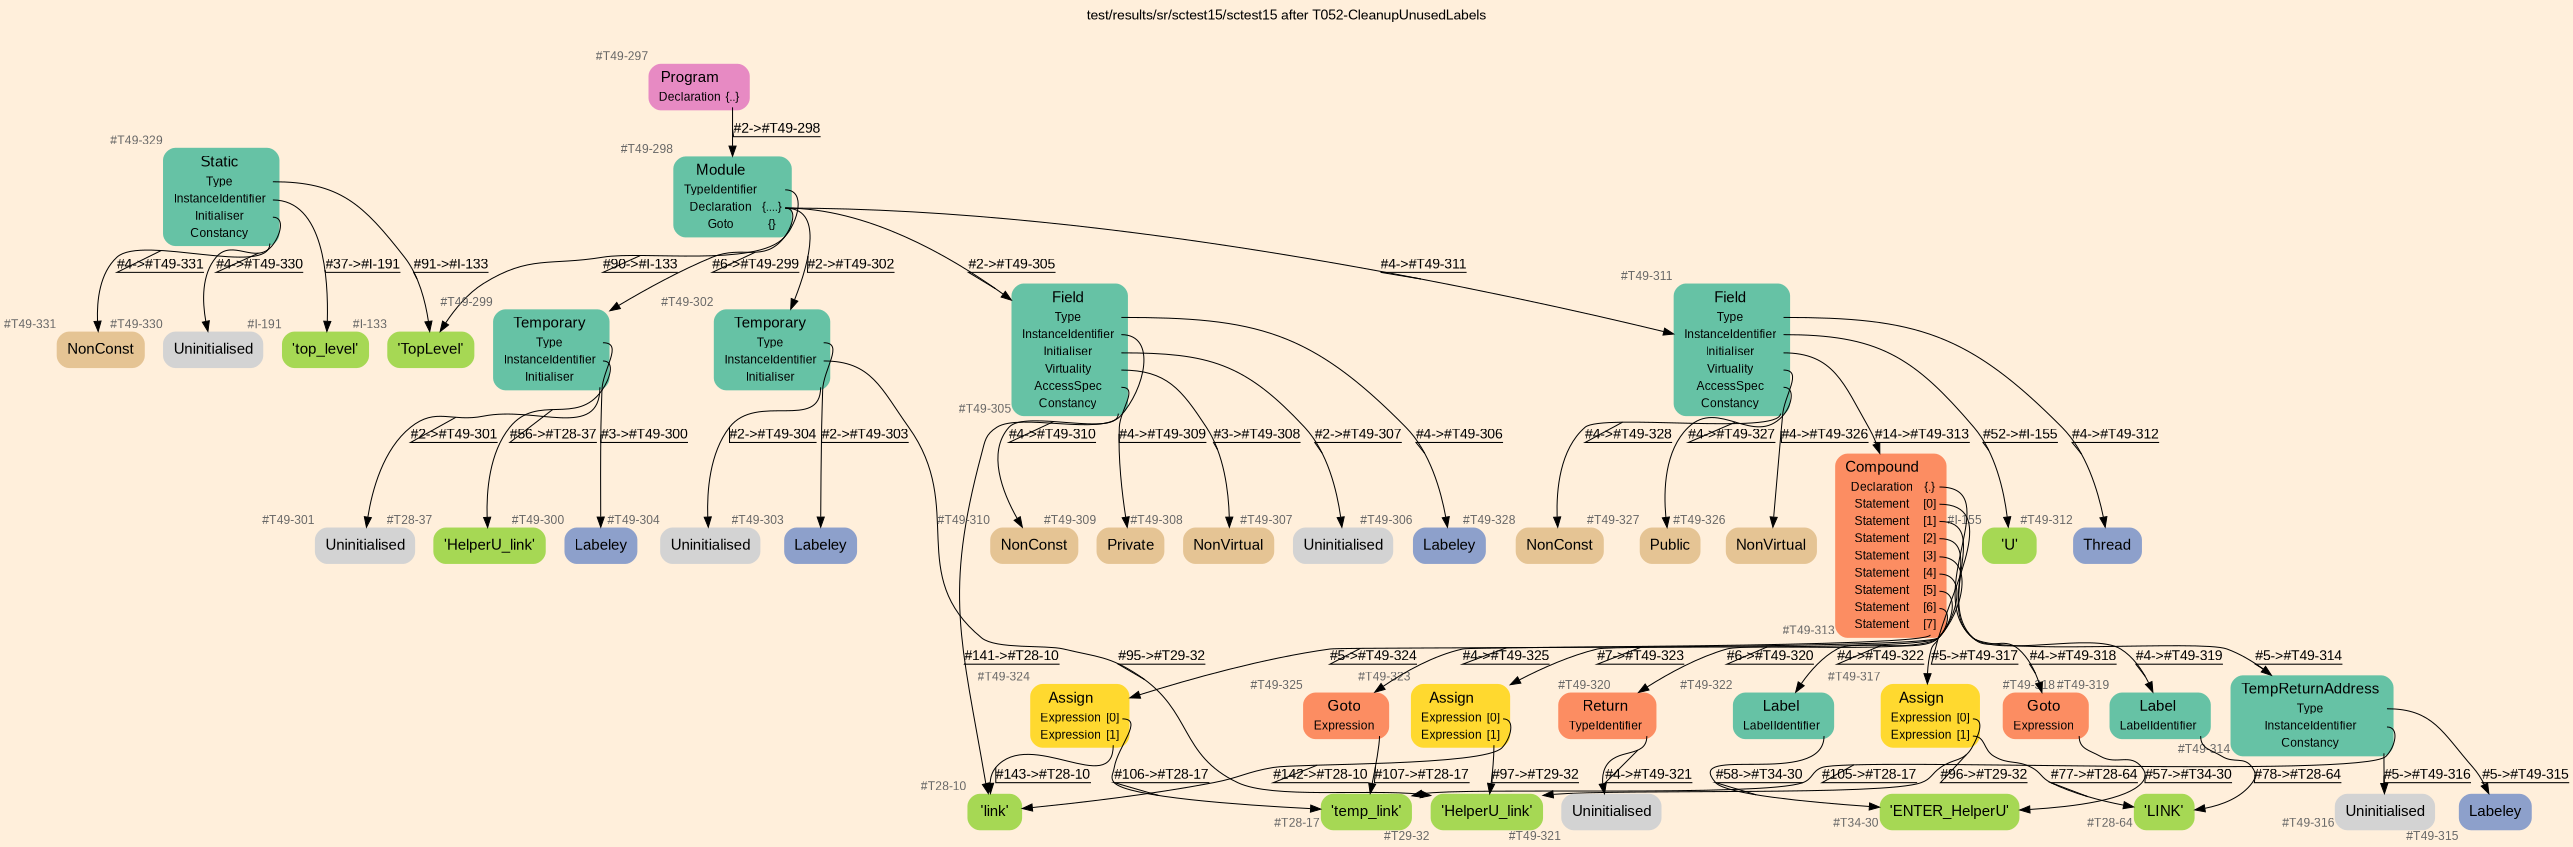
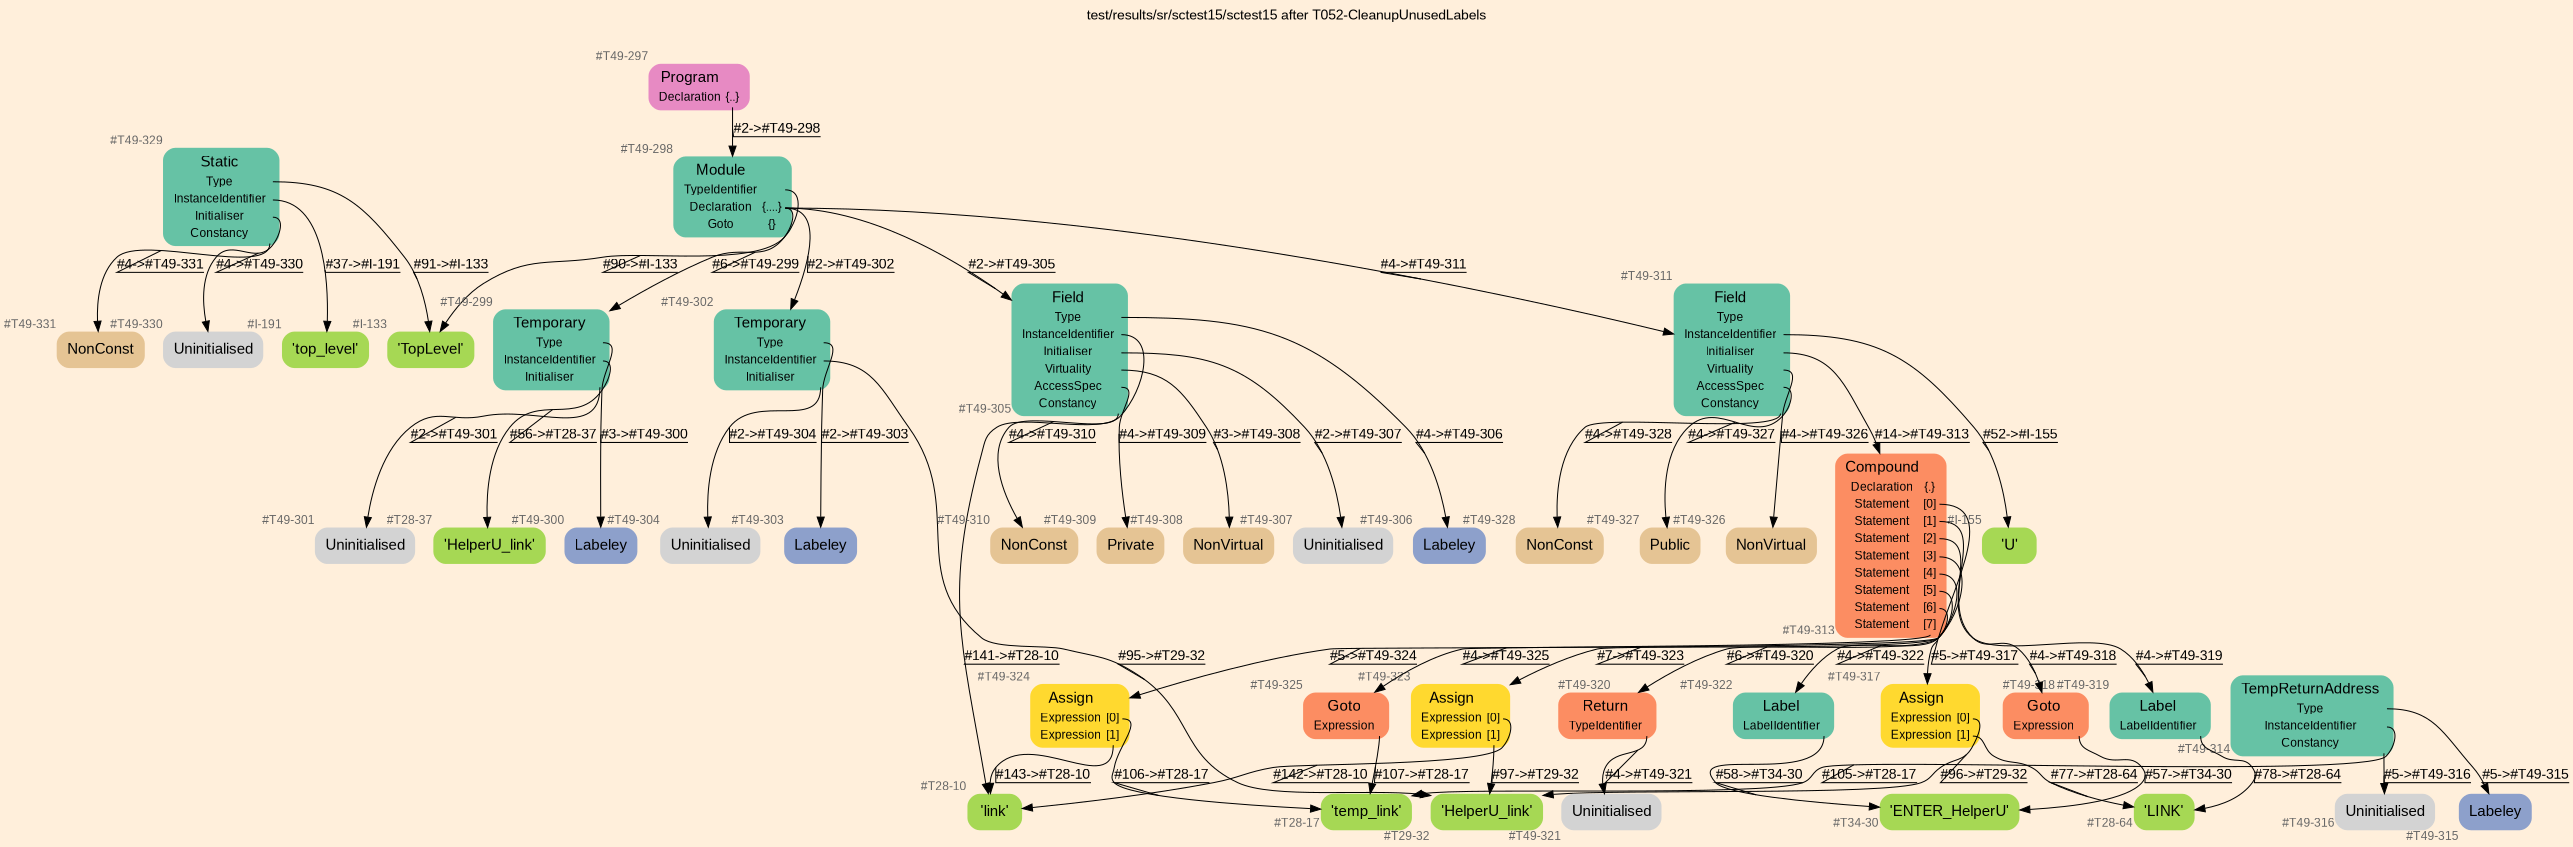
node "Thread": removed
edge "Compound" -> "TempReturnAddress": removed, label "#5->#T49-314"
